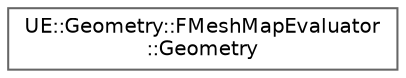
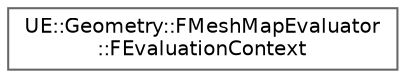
node "UE::Geometry::FMeshMapEvaluator ::Geometry": label "UE::Geometry::FMeshMapEvaluator ::Geometry" -> "UE::Geometry::FMeshMapEvaluator ::FEvaluationContext"
